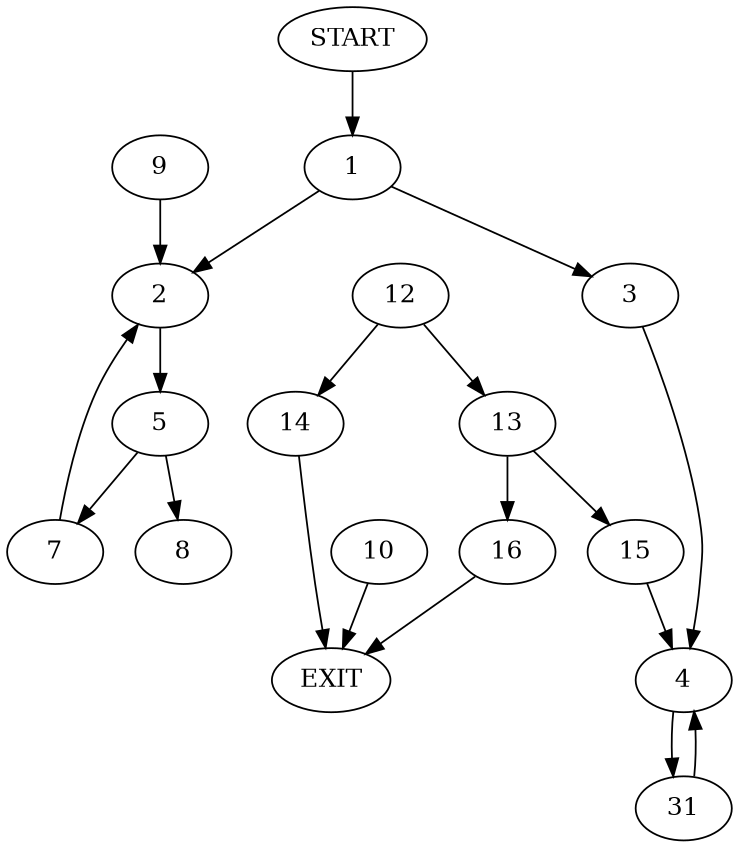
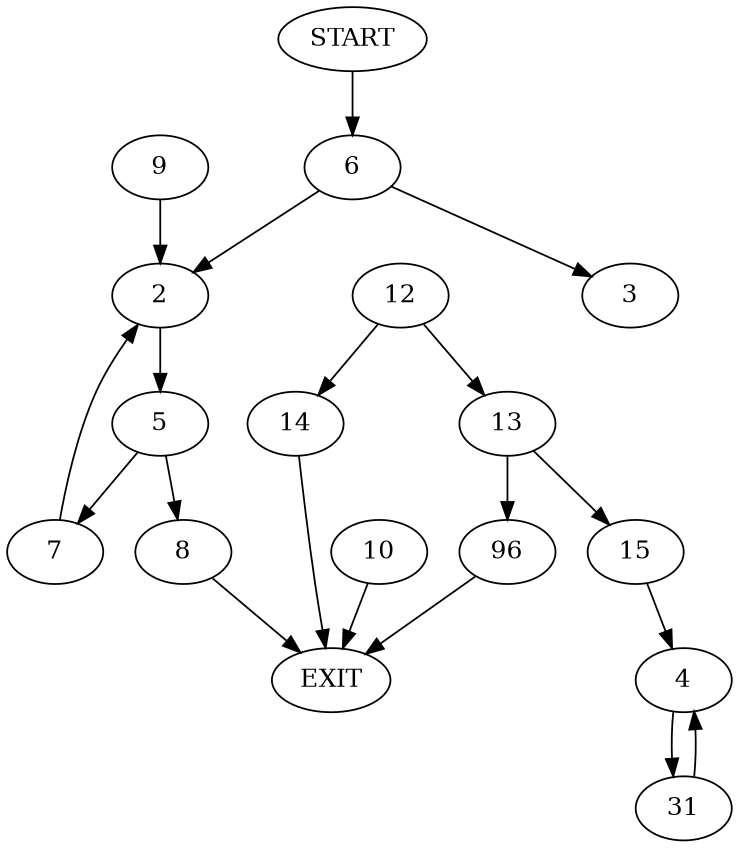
node "1": label "1" -> "6"
edge "3" -> "4": removed
node "16": label "16" -> "96"
edge "8" -> "EXIT": added
